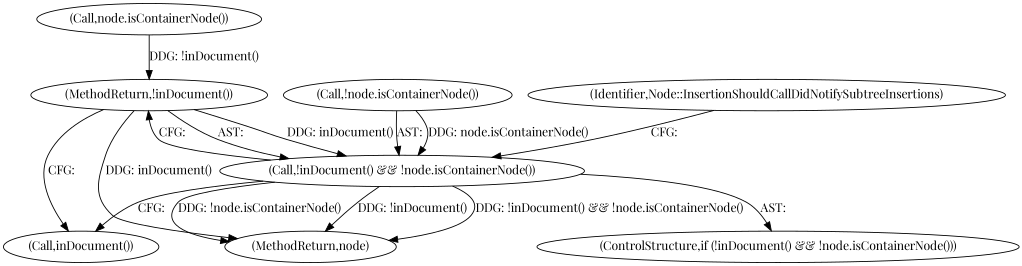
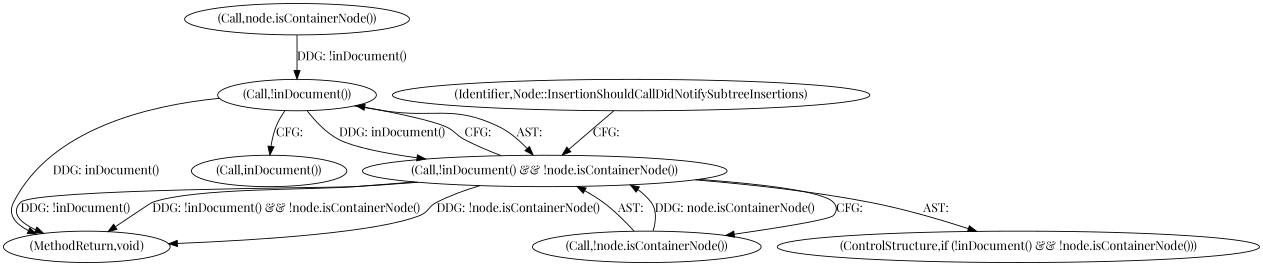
node "(MethodReturn,!inDocument())": label "(MethodReturn,!inDocument())" -> "(Call,!inDocument())"
edge "(Call,!inDocument() && !node.isContainerNode())" -> "(Call,inDocument())": now "(Call,!inDocument() && !node.isContainerNode())" -> "(Call,!node.isContainerNode())"
node "(MethodReturn,node)": label "(MethodReturn,node)" -> "(MethodReturn,void)"
